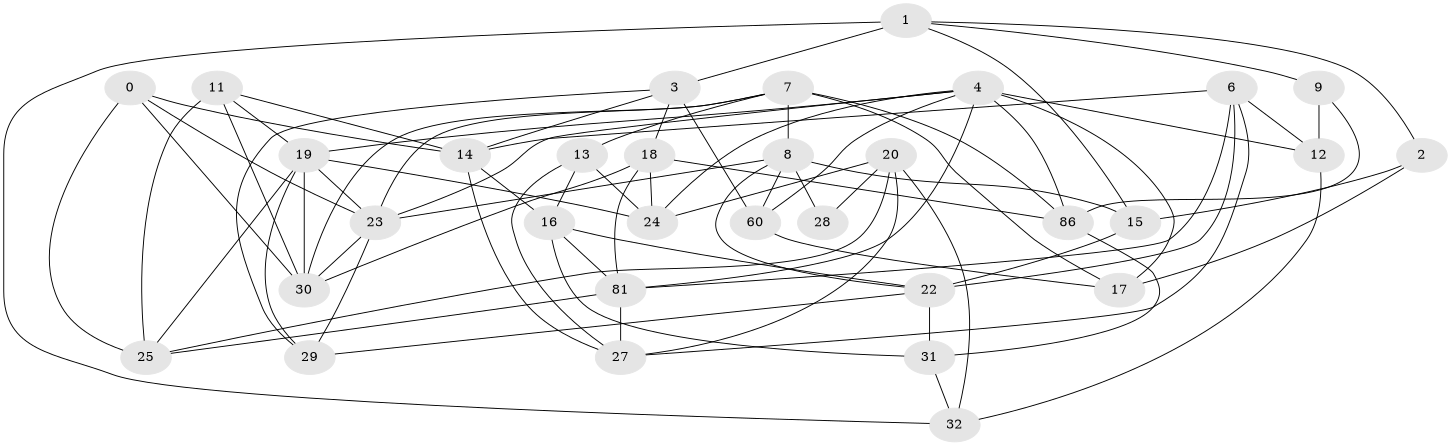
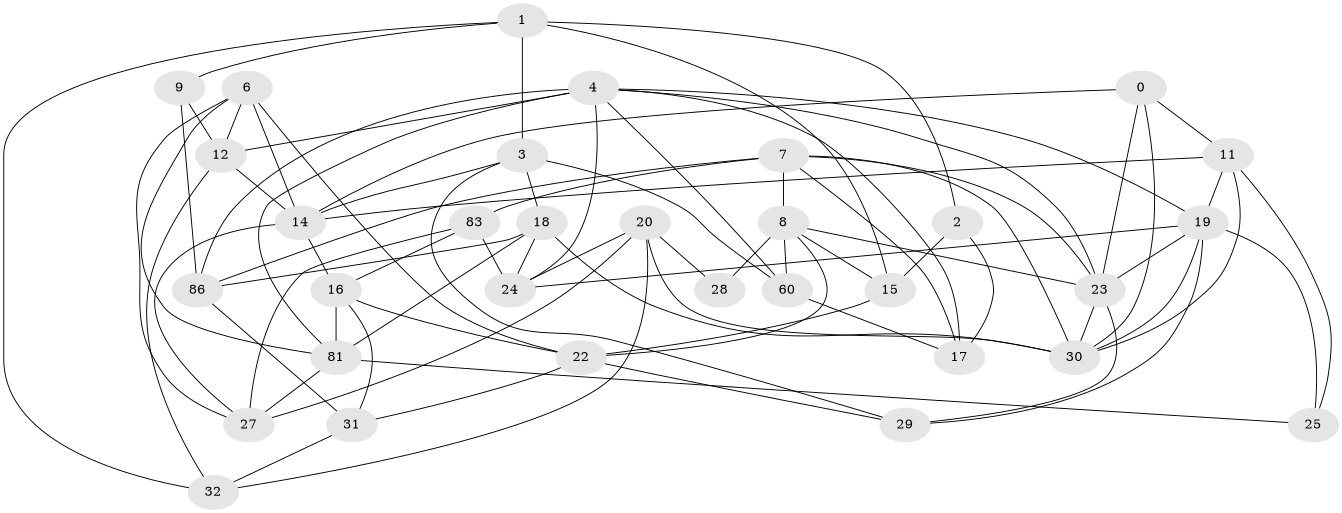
node "13": label "13" -> "83"
edge "12" -- "14": added
edge "0" -- "25": now "0" -- "11"
edge "20" -- "25": now "20" -- "30"
